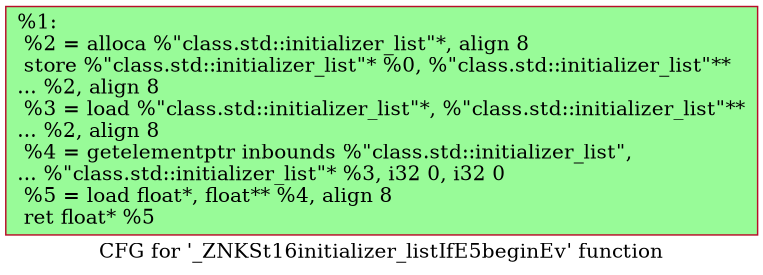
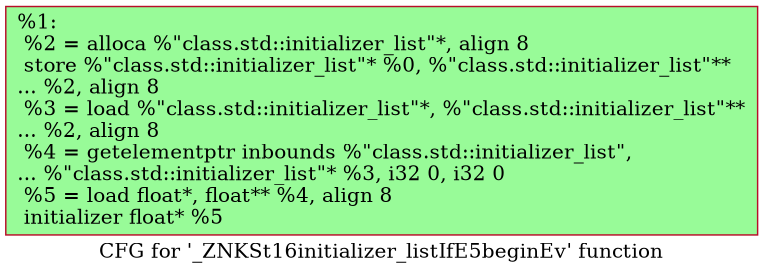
node "%1:": text "ret float* %5" -> "initializer float* %5"
